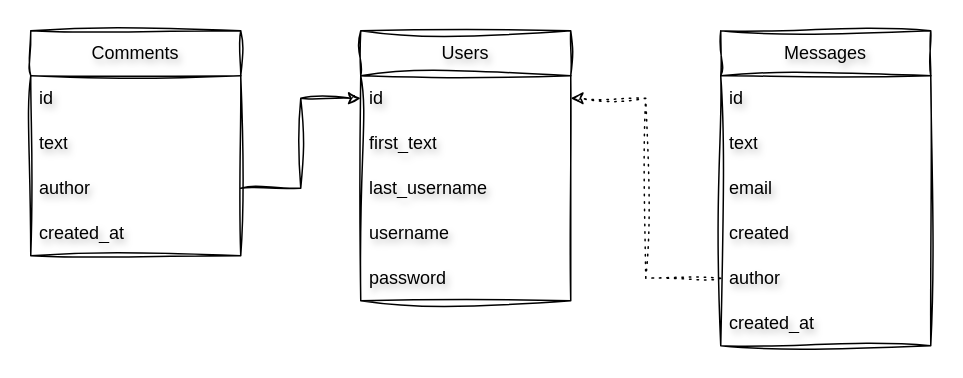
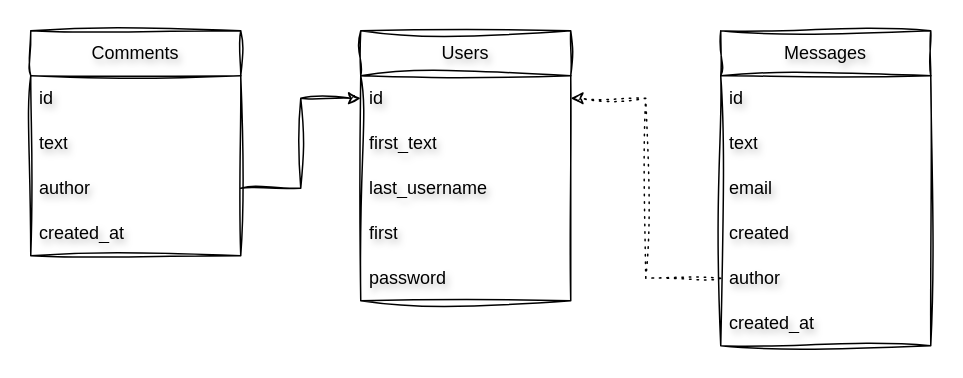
node "username": label "username" -> "first"
